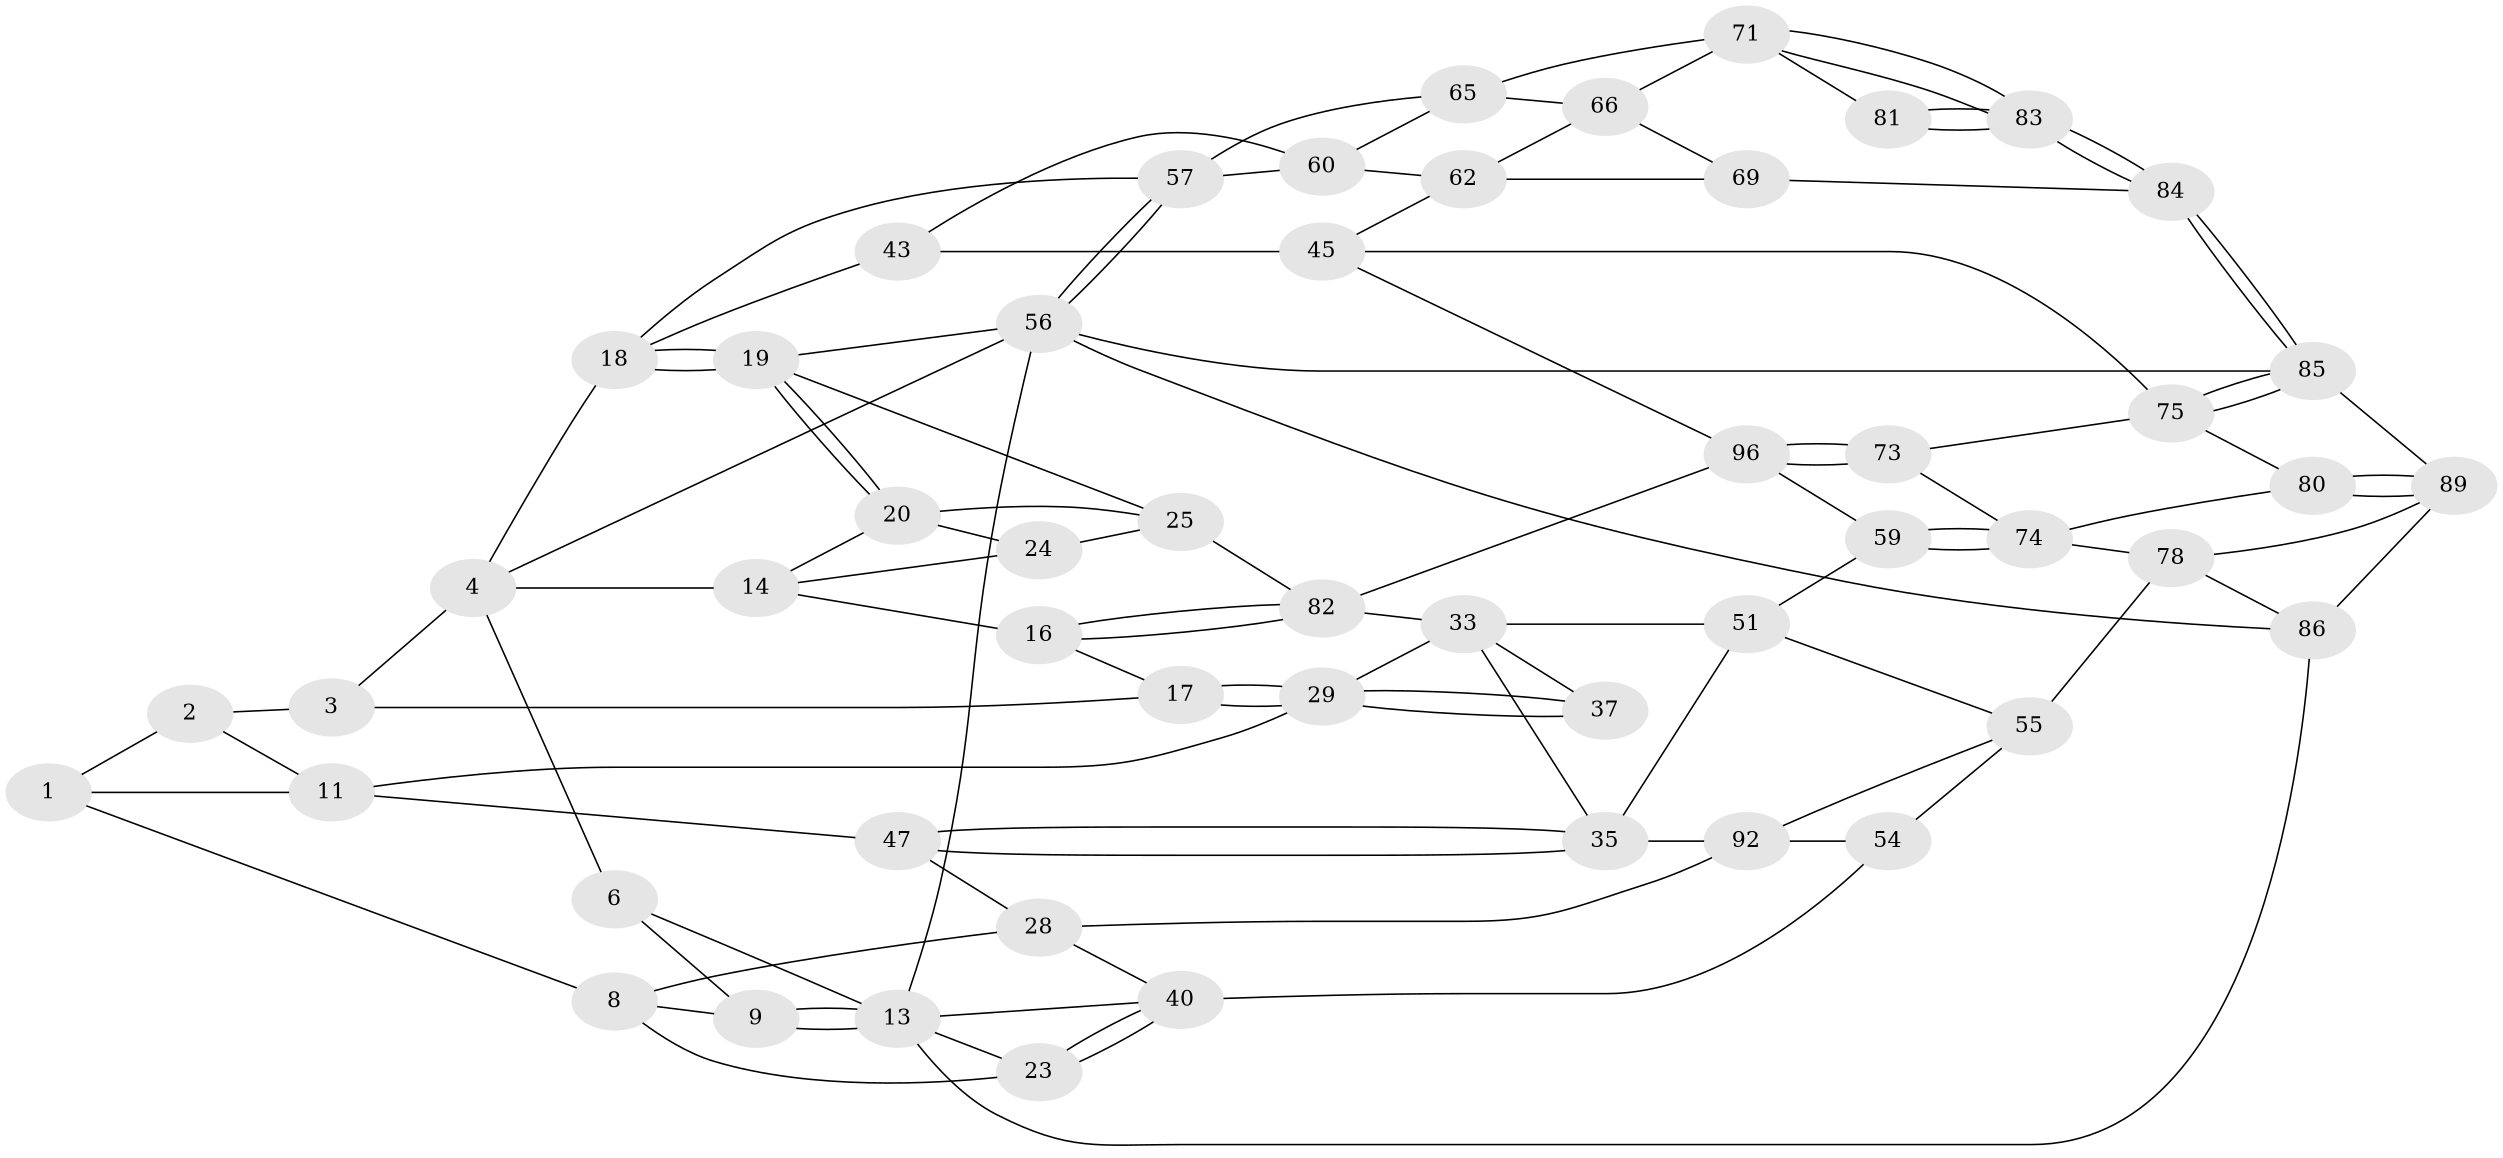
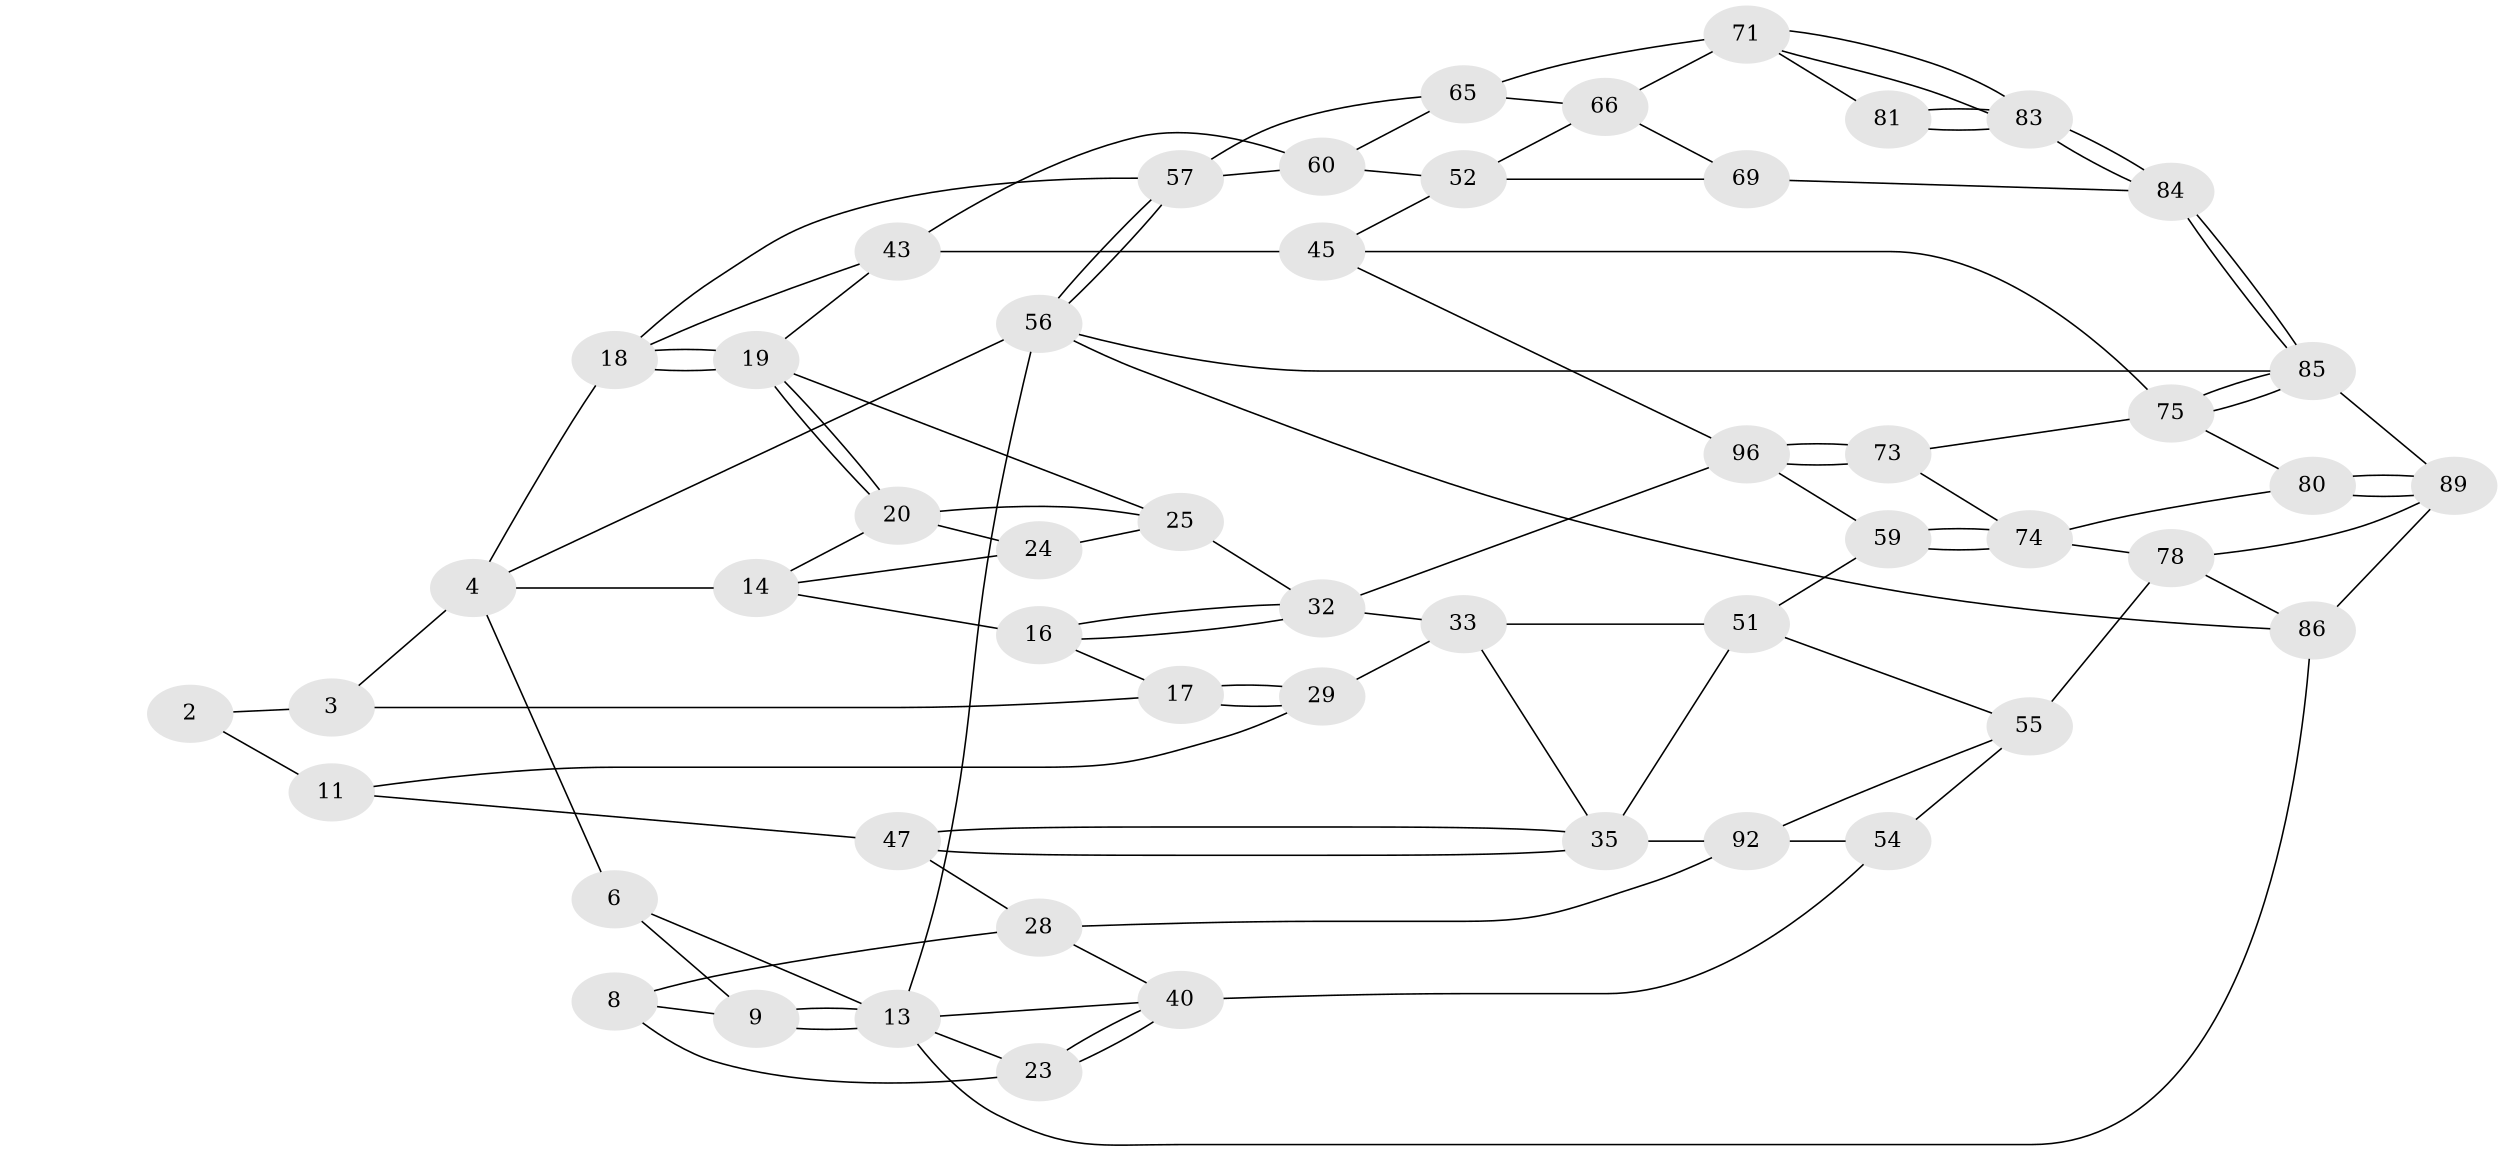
node "62": label "62" -> "52"
edge "56" -- "19": now "43" -- "19"
node "82": label "82" -> "32"
node "37": removed
node "1": removed
